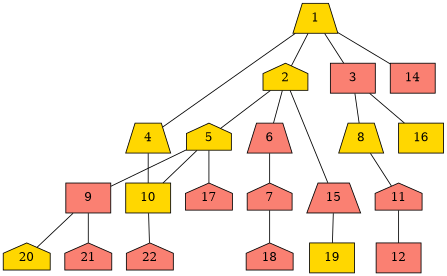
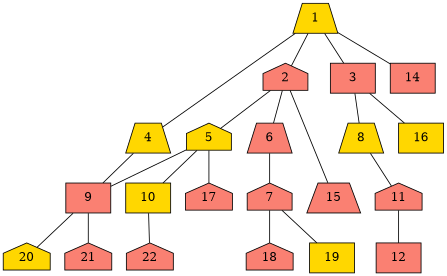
node "2": fillcolor gold -> salmon
edge "4" -- "10": now "4" -- "9"
edge "15" -- "19": now "7" -- "19"
